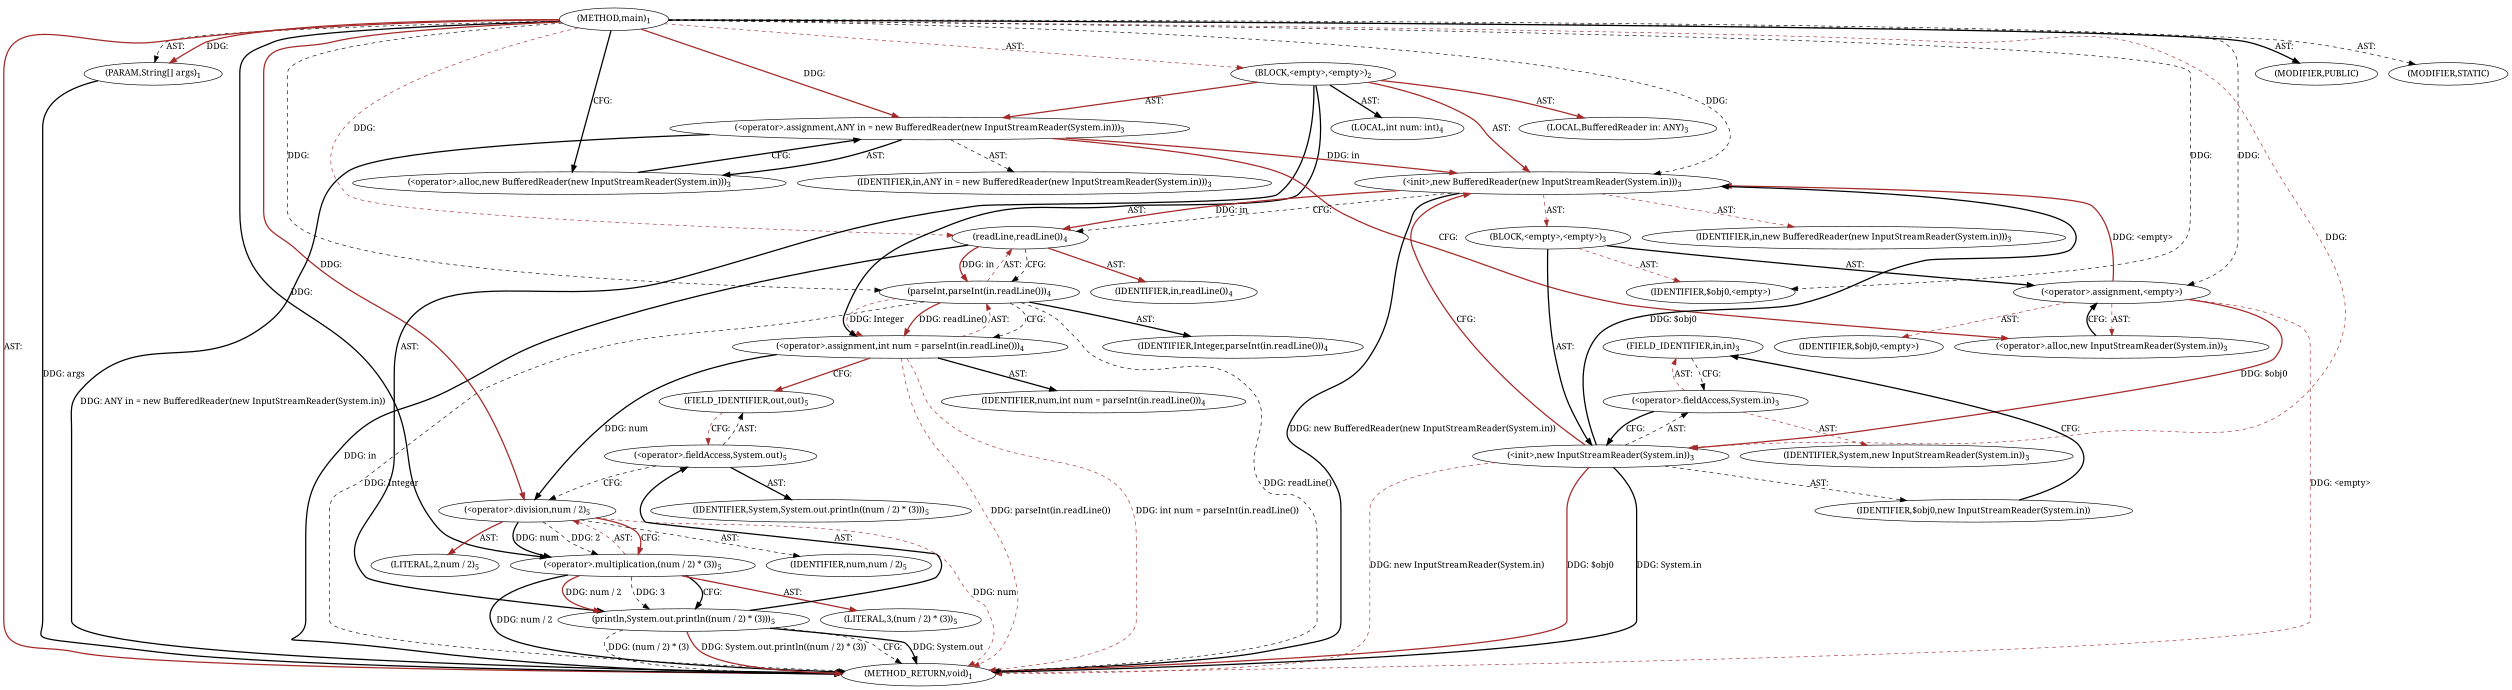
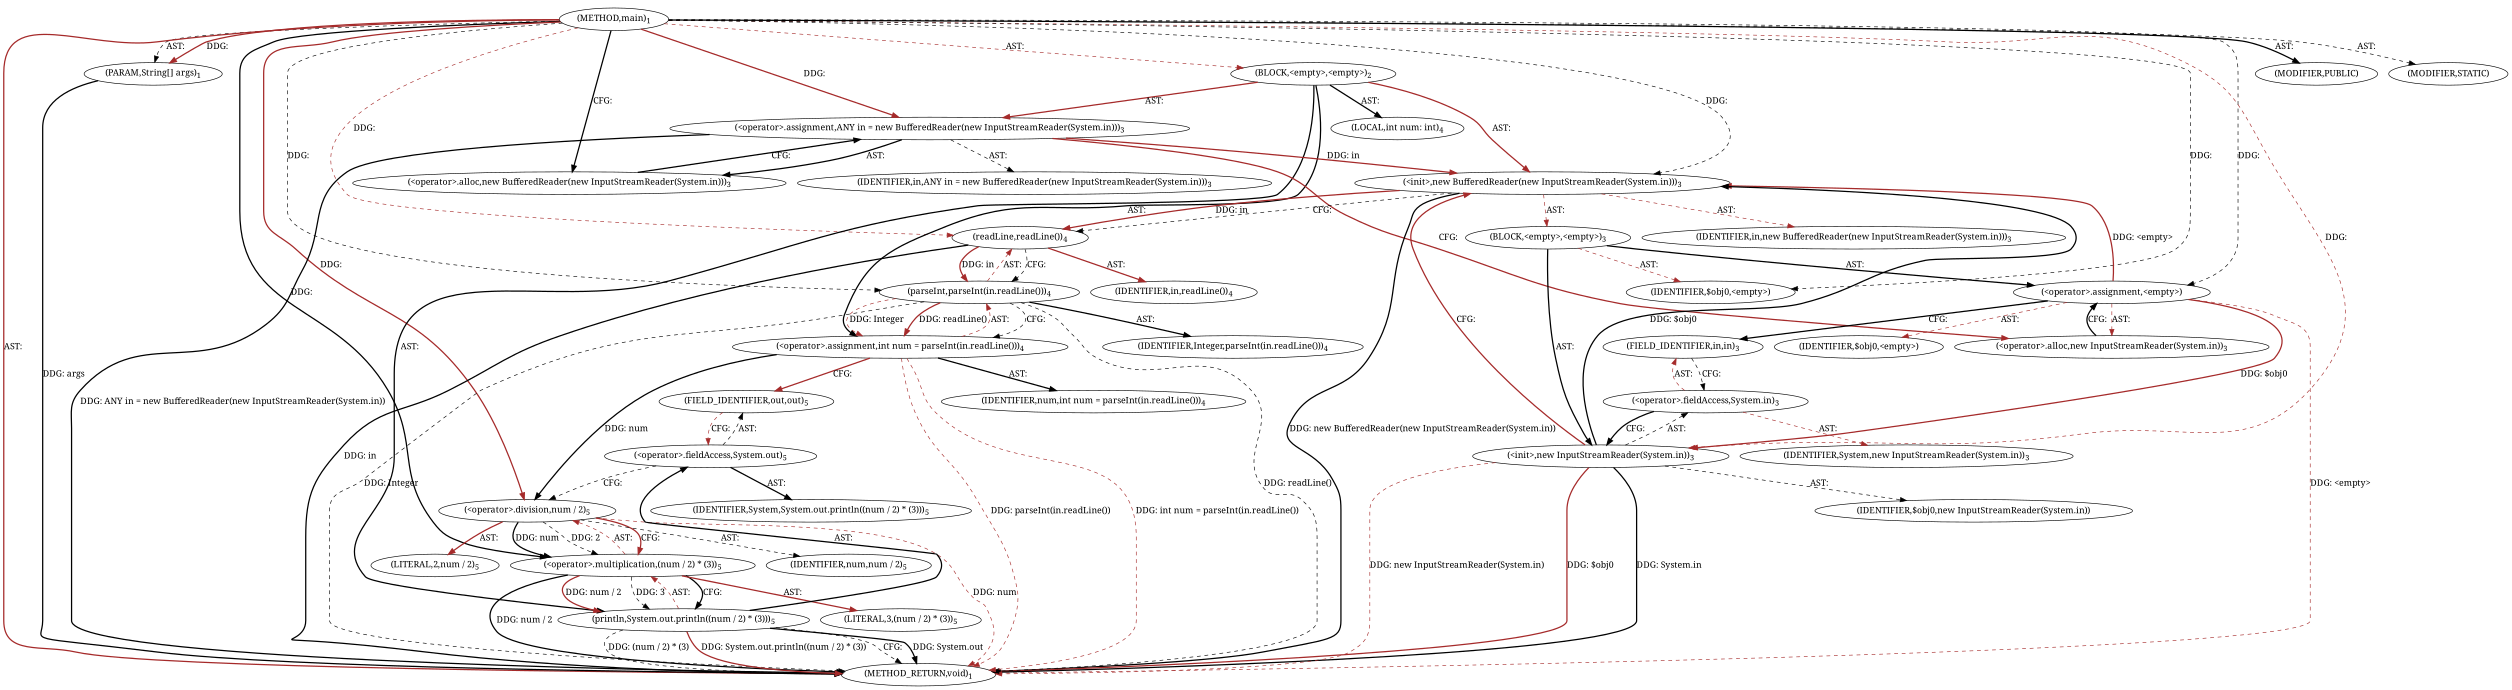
node "(LOCAL,BufferedReader in: ANY)": removed
edge "(IDENTIFIER,$obj0,new InputStreamReader(System.in))" -> "(FIELD_IDENTIFIER,in,in)": now "(<operator>.assignment,<empty>)" -> "(FIELD_IDENTIFIER,in,in)"
edge "(println,System.out.println((num / 2) * (3)))" -> "(<operator>.multiplication,(num / 2) * (3))": added, label "AST:"
